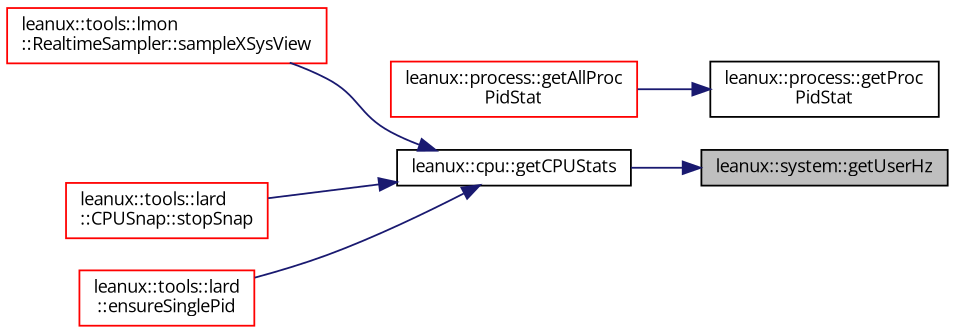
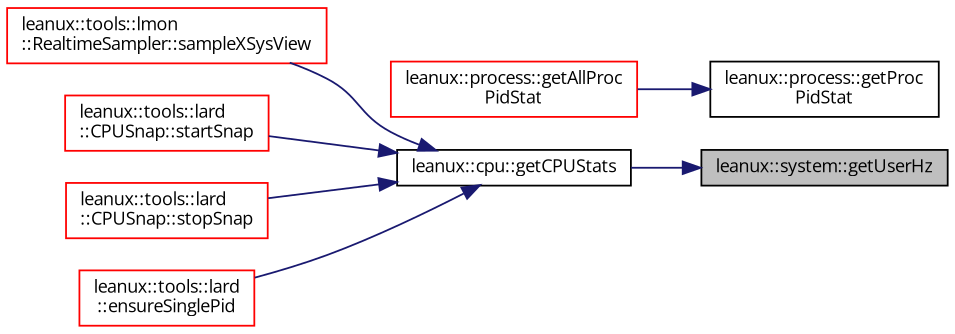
node "leanux::tools::lard ::CPUSnap::startSnap": added
